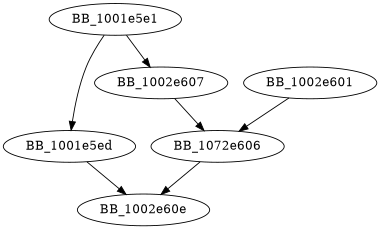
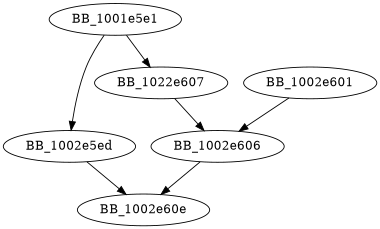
node "BB_1002e607": label "BB_1002e607" -> "BB_1022e607"
node "BB_1001e5ed": label "BB_1001e5ed" -> "BB_1002e5ed"
node "BB_1072e606": label "BB_1072e606" -> "BB_1002e606"
